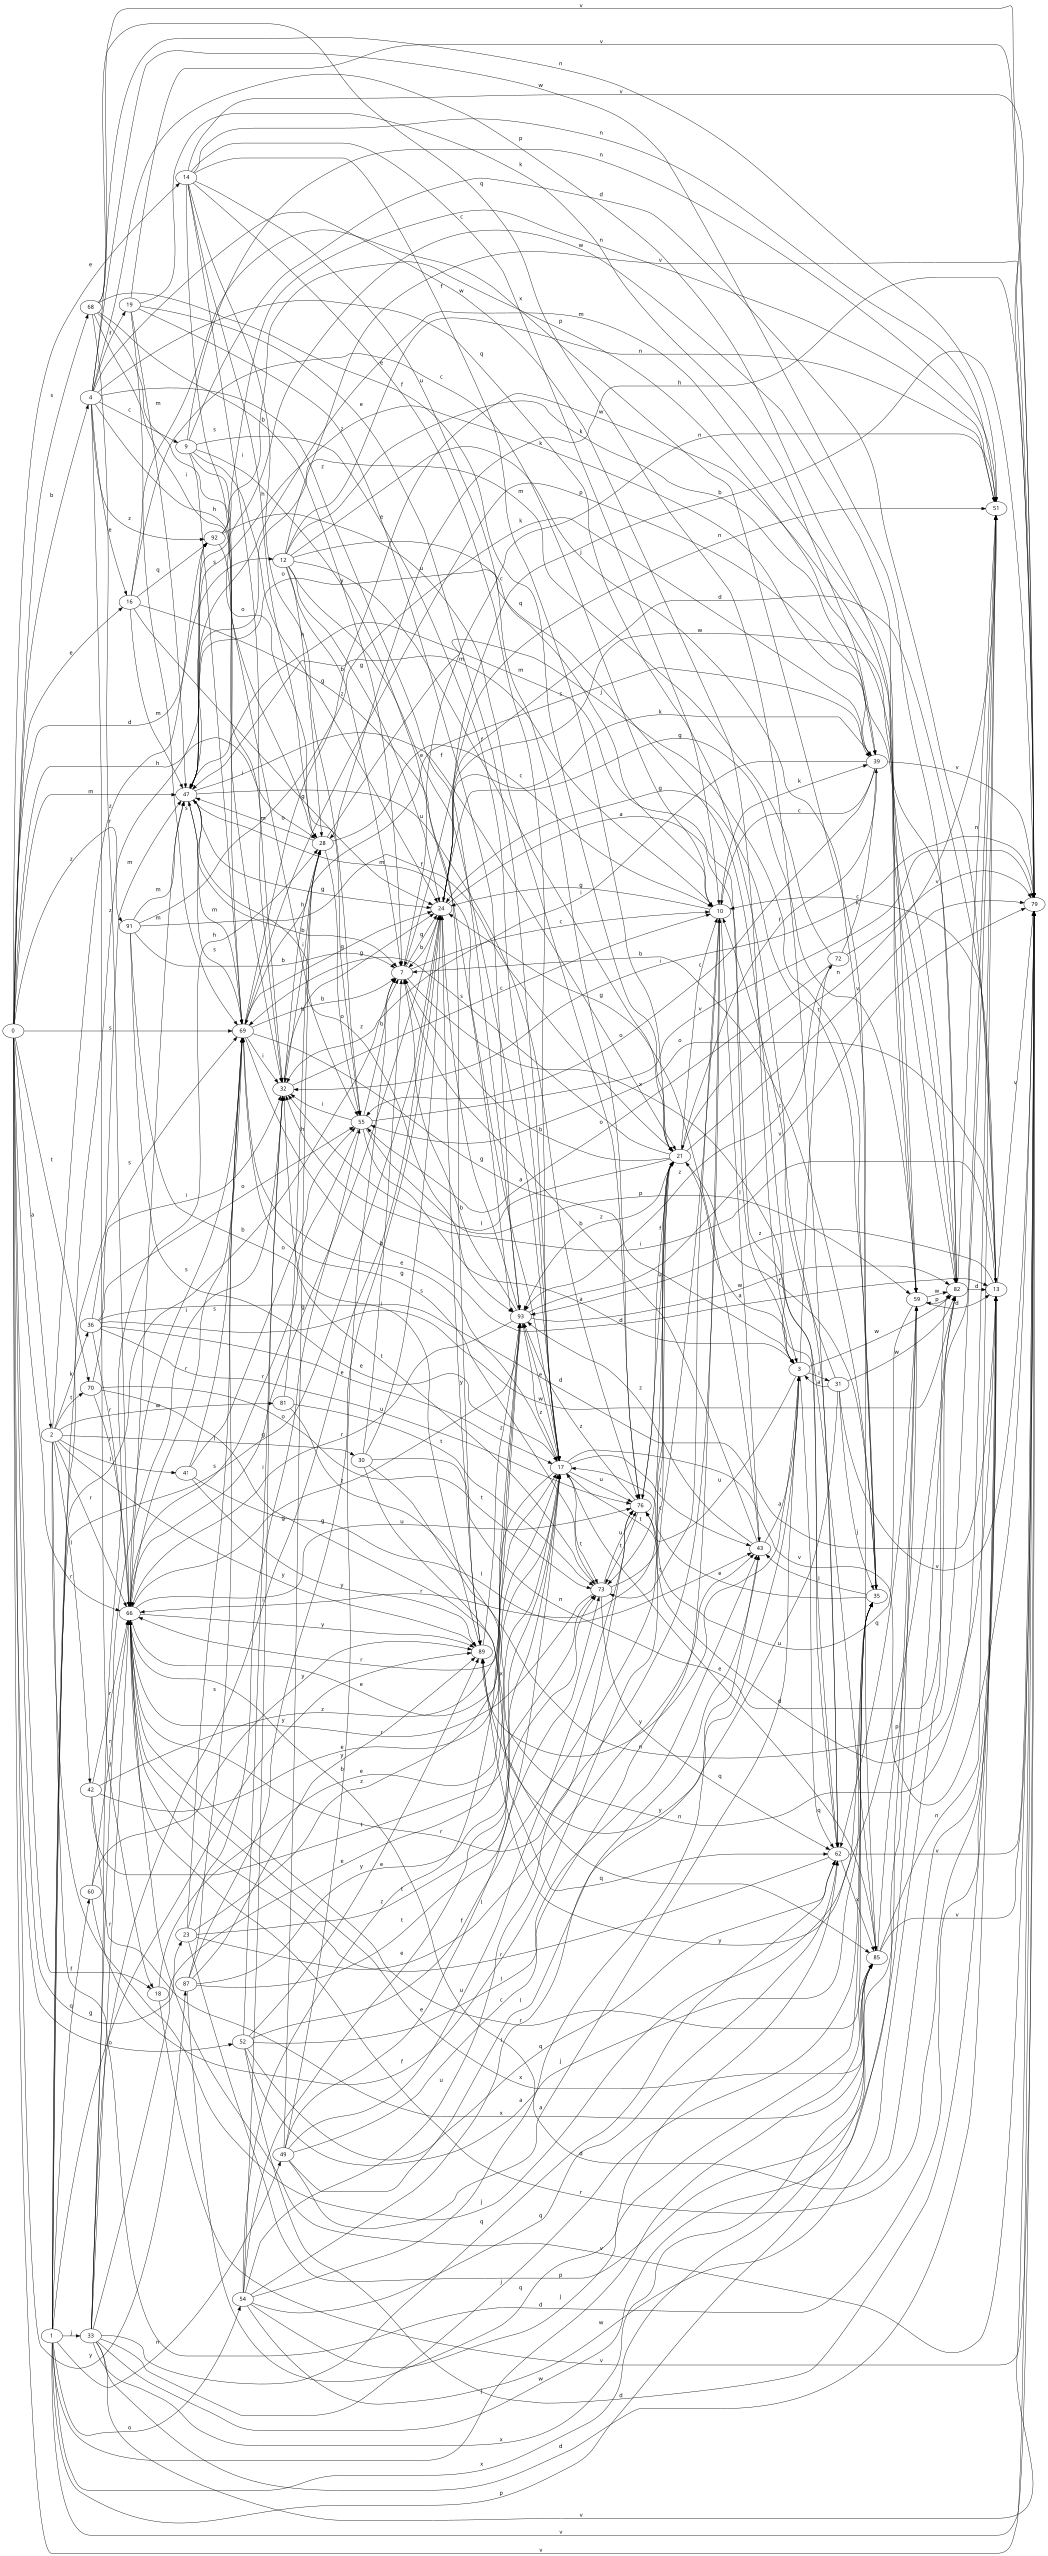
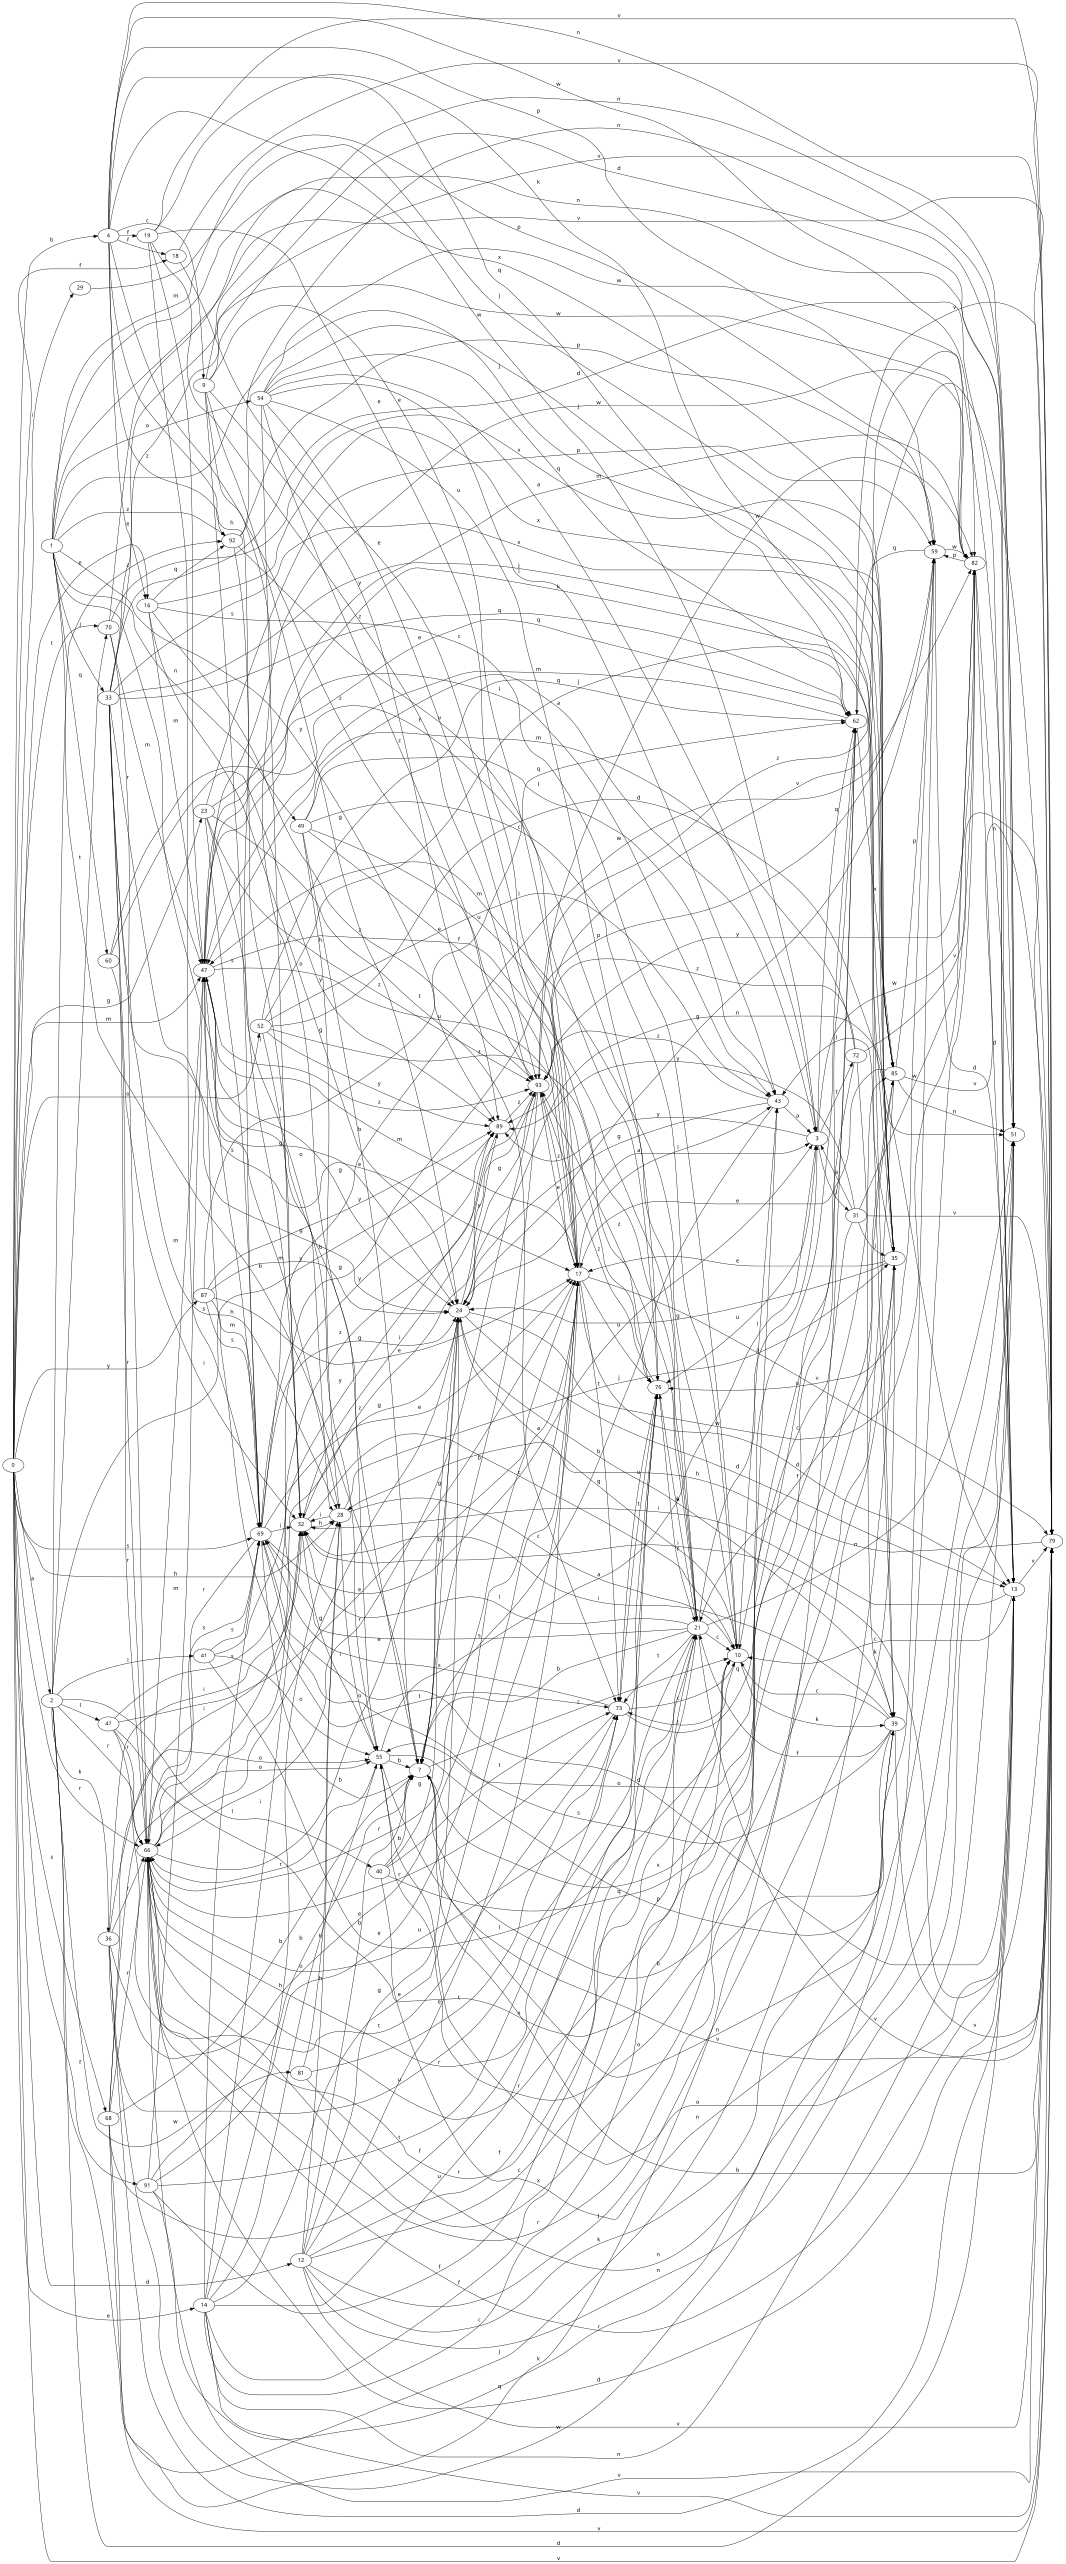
node "29": added
node "30": label "30" -> "40"
edge "1" -> "69": removed, label "s"
